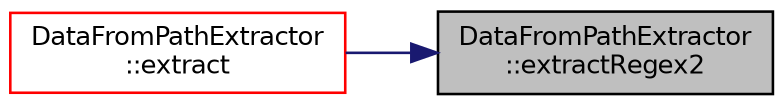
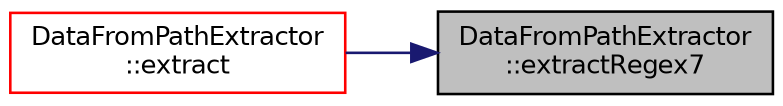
node "DataFromPathExtractor ::extractRegex2": label "DataFromPathExtractor ::extractRegex2" -> "DataFromPathExtractor ::extractRegex7"
